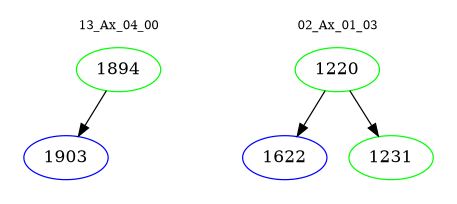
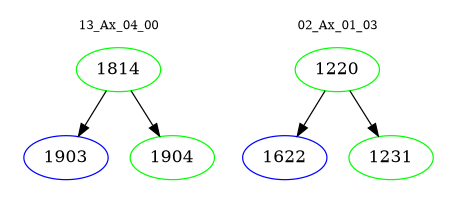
node "1894": label "1894" -> "1814"
node "1904": added
